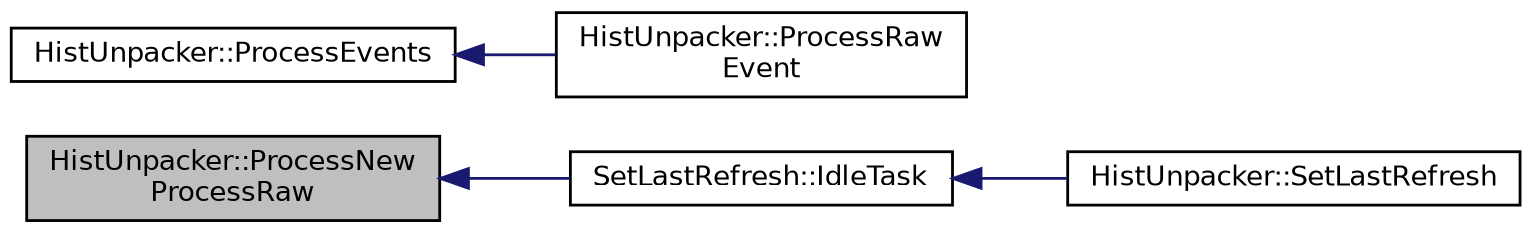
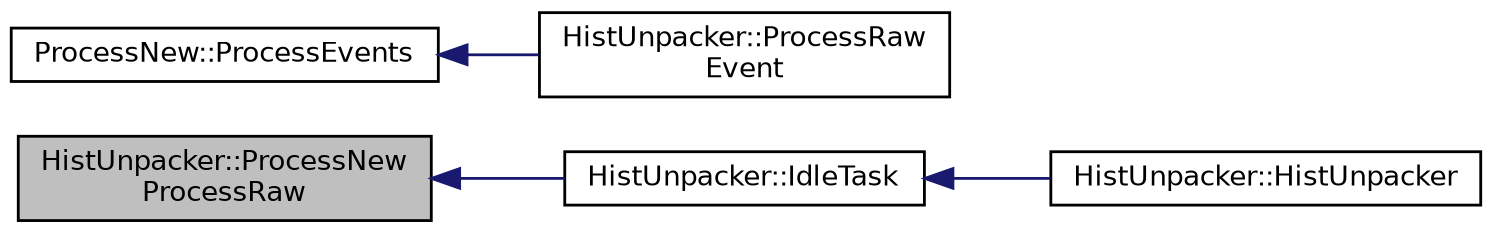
node "HistUnpacker::ProcessEvents": label "HistUnpacker::ProcessEvents" -> "ProcessNew::ProcessEvents"
node "SetLastRefresh::IdleTask": label "SetLastRefresh::IdleTask" -> "HistUnpacker::IdleTask"
node "HistUnpacker::SetLastRefresh": label "HistUnpacker::SetLastRefresh" -> "HistUnpacker::HistUnpacker"
